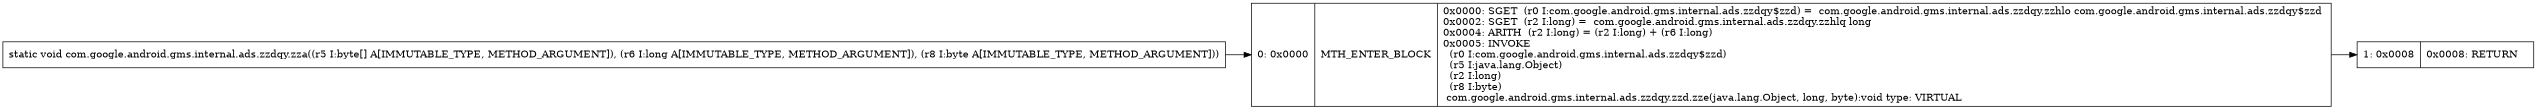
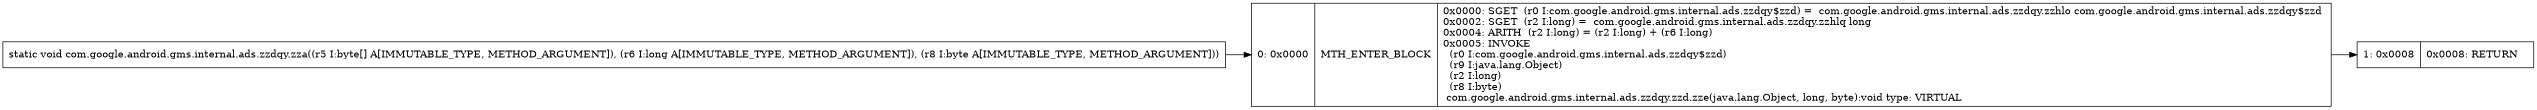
node "0: 0x0000": text "(r5 I:java.lang.Object)" -> "(r9 I:java.lang.Object)"
